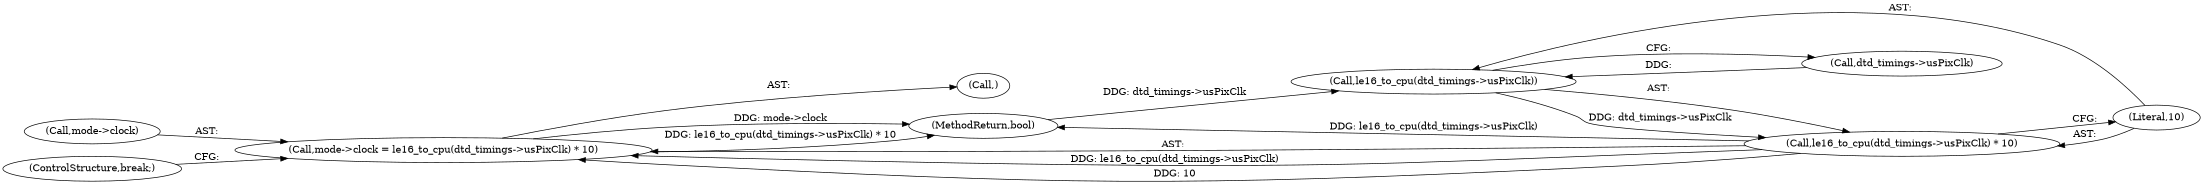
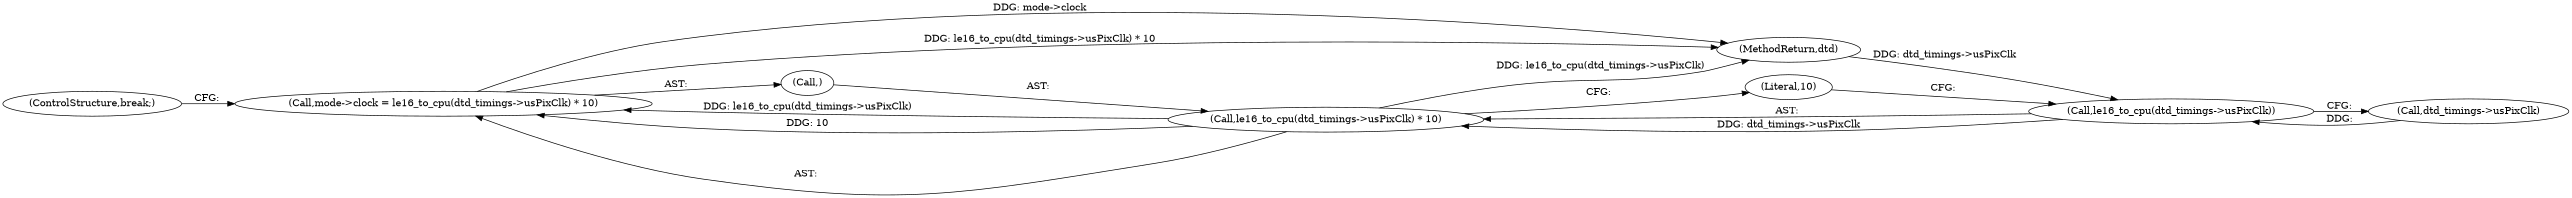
edge "(Literal,10)" -> "(Call,le16_to_cpu(dtd_timings->usPixClk))": label "AST: " -> "CFG: "
node "(MethodReturn,bool)": label "(MethodReturn,bool)" -> "(MethodReturn,dtd)"
node "(Call,mode->clock)": removed
edge "(Literal,10)" -> "(Call,le16_to_cpu(dtd_timings->usPixClk) * 10)": now "(Call,)" -> "(Call,le16_to_cpu(dtd_timings->usPixClk) * 10)"
